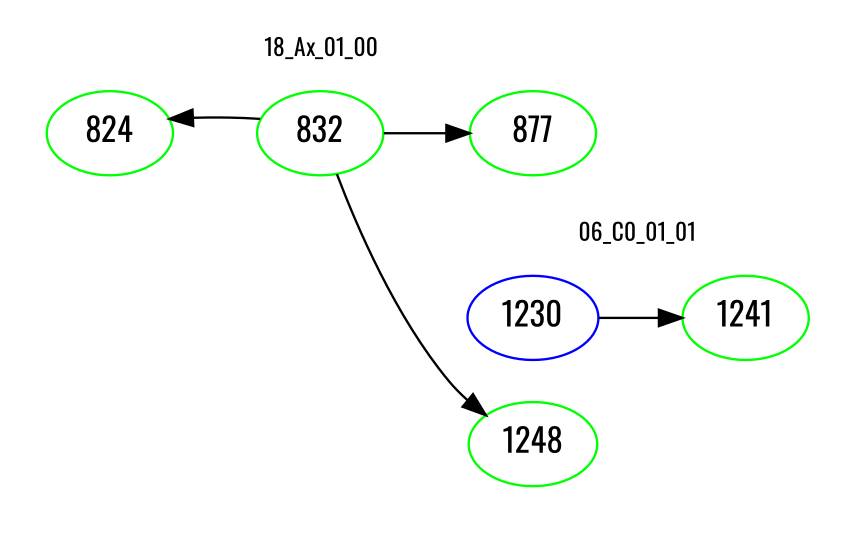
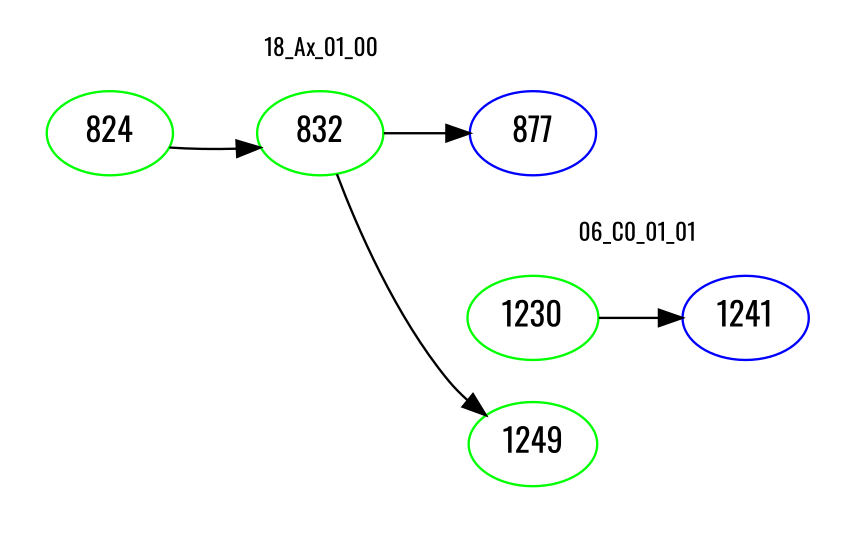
edge "832" -> "824": reversed
node "877": color green -> blue
node "1230": color blue -> green
node "1241": color green -> blue
node "1248": label "1248" -> "1249"
